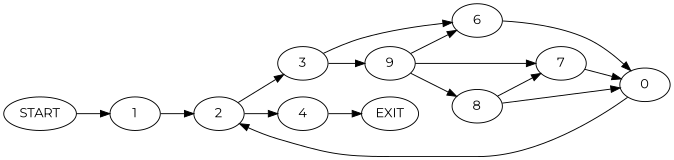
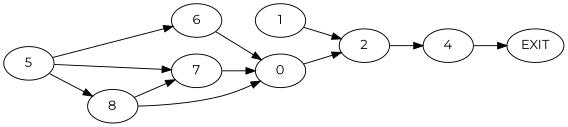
node "3": removed
node "9": label "9" -> "5"
node "START": removed
